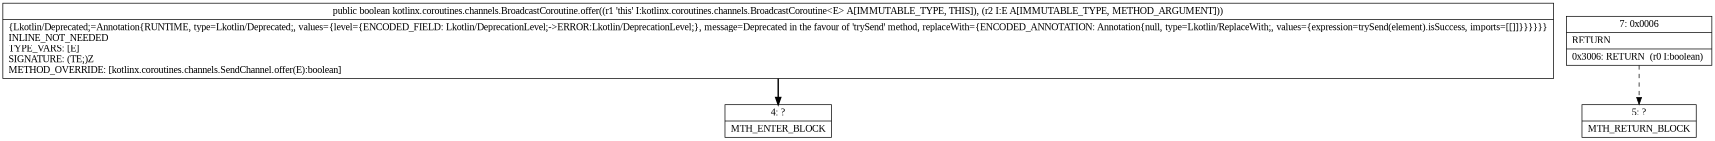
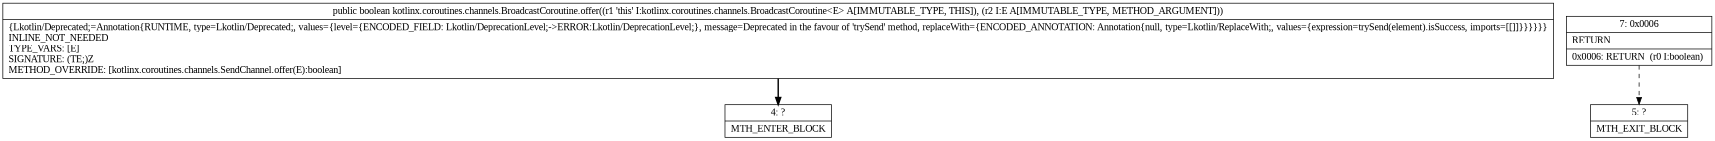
node "7: 0x0006": text "0x3006: RETURN  (r0 I:boolean)" -> "0x0006: RETURN  (r0 I:boolean)"
node "5: ?": text "MTH_RETURN_BLOCK" -> "MTH_EXIT_BLOCK"
